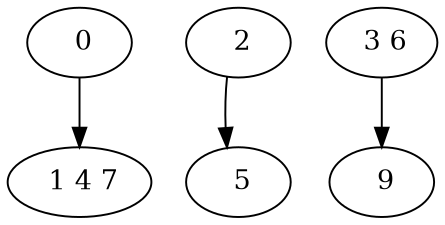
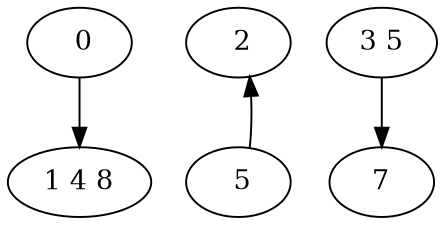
node "3 6": label "3 6" -> "3 5"
edge "2" -> "5": reversed
node "1 4 7": label "1 4 7" -> "1 4 8"
node "9": label "9" -> "7"
